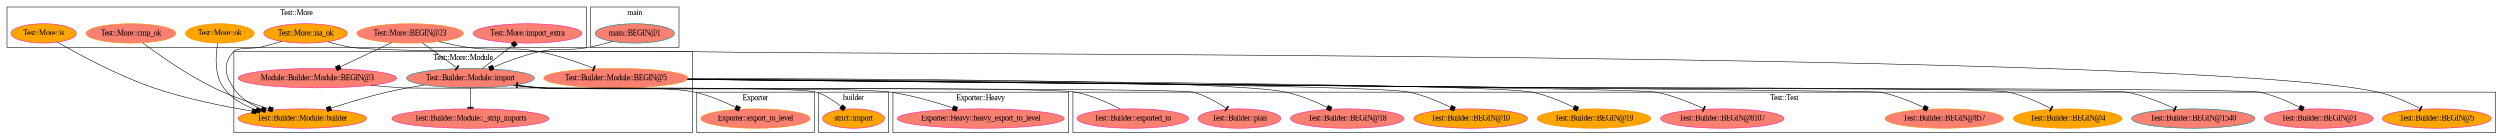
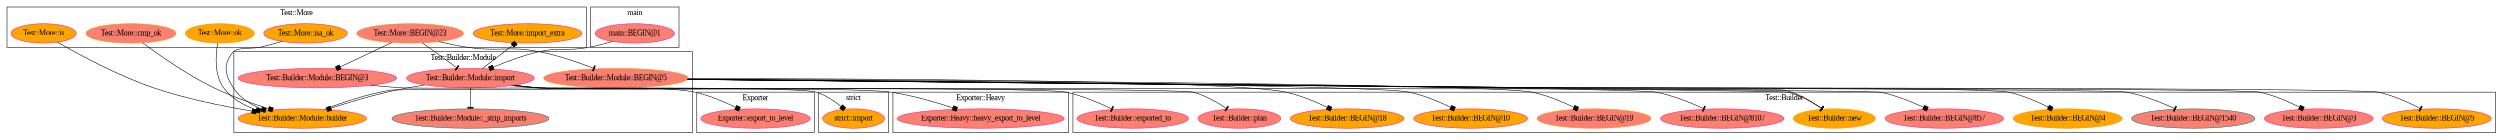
node "Test::More::import_extra": fillcolor salmon -> orange
node "main::BEGIN@1": color teal -> deeppink
edge "Test::More::isa_ok" -> "Test::Builder::BEGIN@5": now "Test::Builder::Module::BEGIN@5" -> "Test::Builder::BEGIN@5"
cluster "Test::More::Module": label "Test::More::Module" -> "Test::Builder::Module"
node "Module::Builder::Module::BEGIN@3": label "Module::Builder::Module::BEGIN@3" -> "Test::Builder::Module::BEGIN@3"
node "Test::Builder::Module::import": color teal -> deeppink
edge "Test::Builder::Module::BEGIN@5" -> "Test::Builder::BEGIN@4": arrowhead tee -> box
edge "Test::Builder::exported_to" -> "Test::Builder::Module::import": reversed
cluster "builder": label "builder" -> "strict"
cluster "Test::Test": label "Test::Test" -> "Test::Builder"
node "Test::Builder::Module::_strip_imports": color deeppink -> teal
node "Exporter::export_to_level": color darkorange -> deeppink
node "Test::Builder::BEGIN@18": fillcolor salmon -> orange
node "Test::Builder::BEGIN@19": fillcolor orange -> salmon
node "Test::Builder::new": added
node "Test::Builder::BEGIN@857": color darkorange -> deeppink
